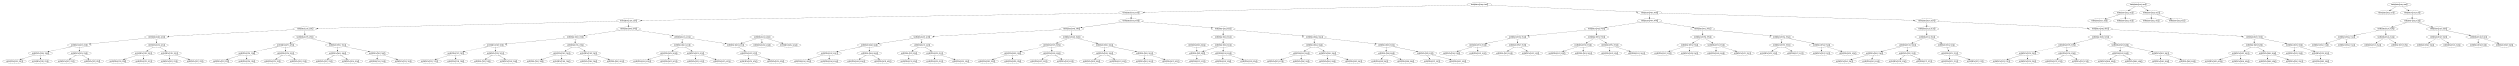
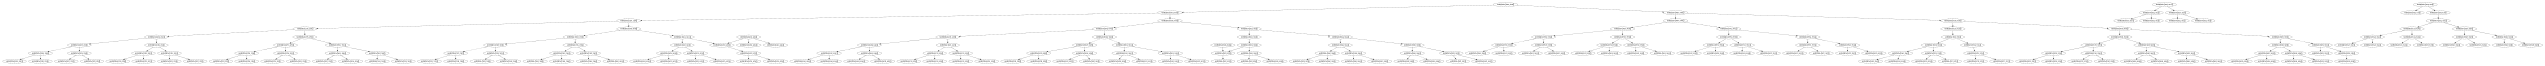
node "Node{data=[6120, 6120]}": added
